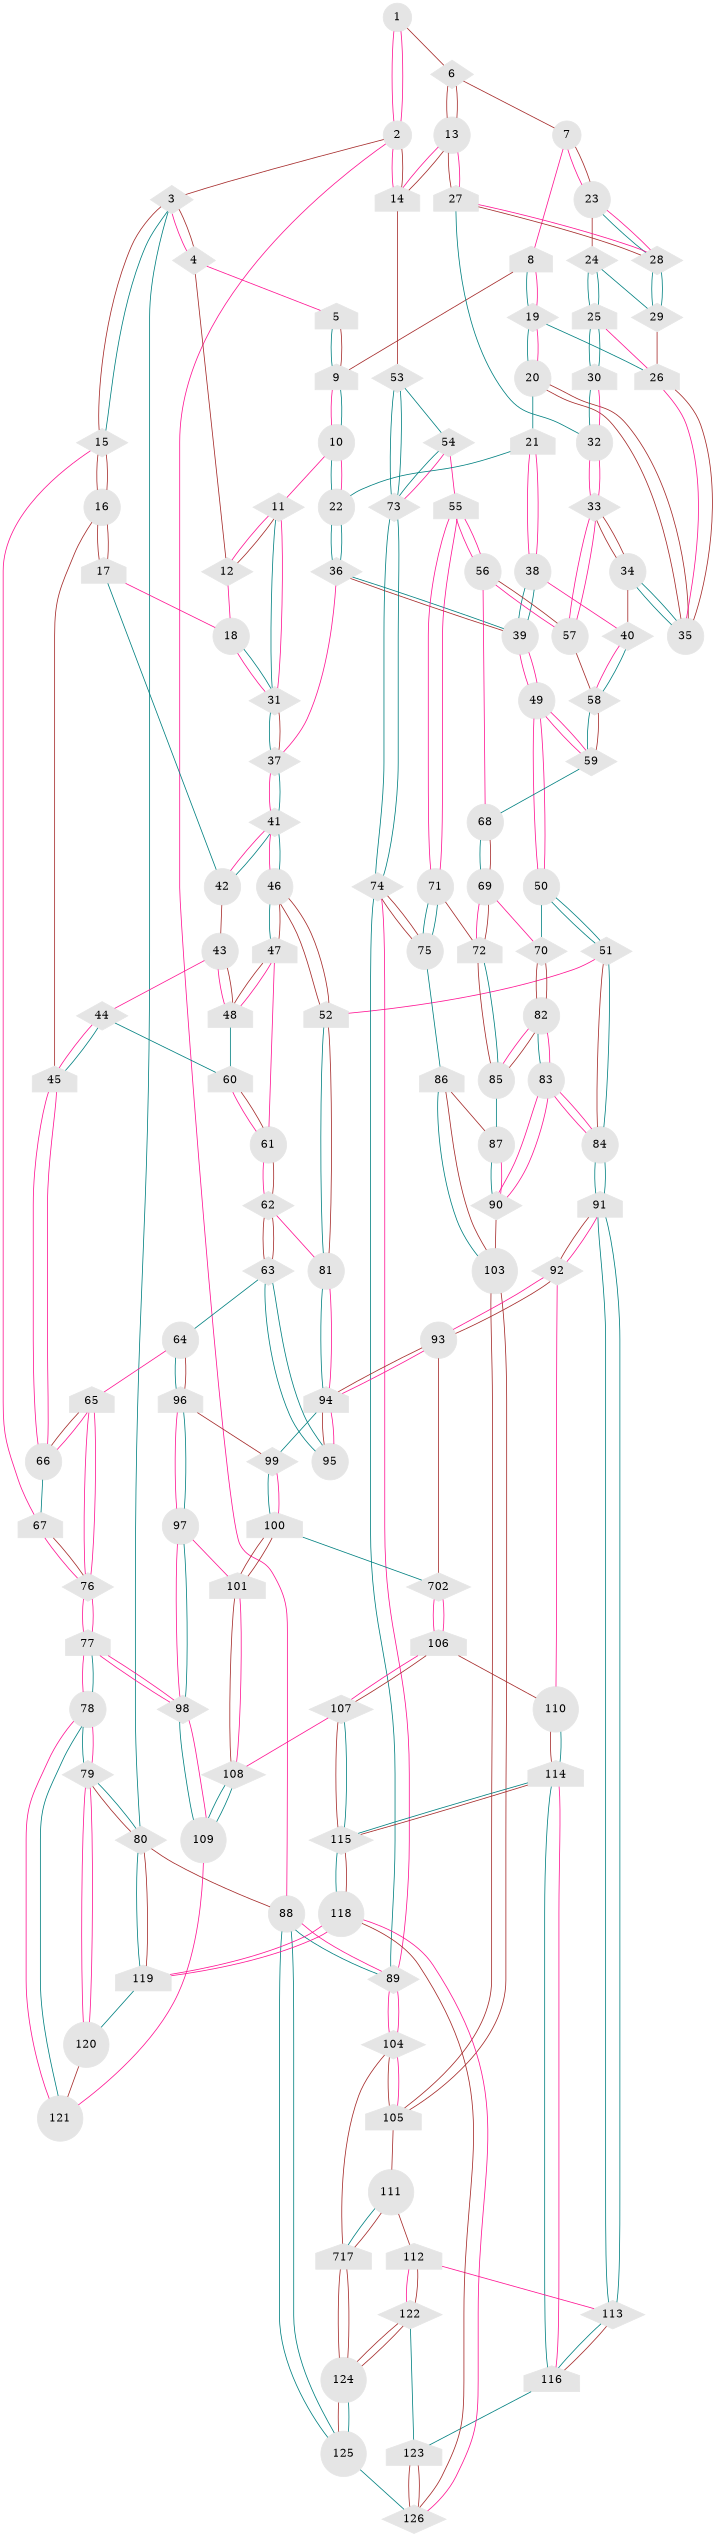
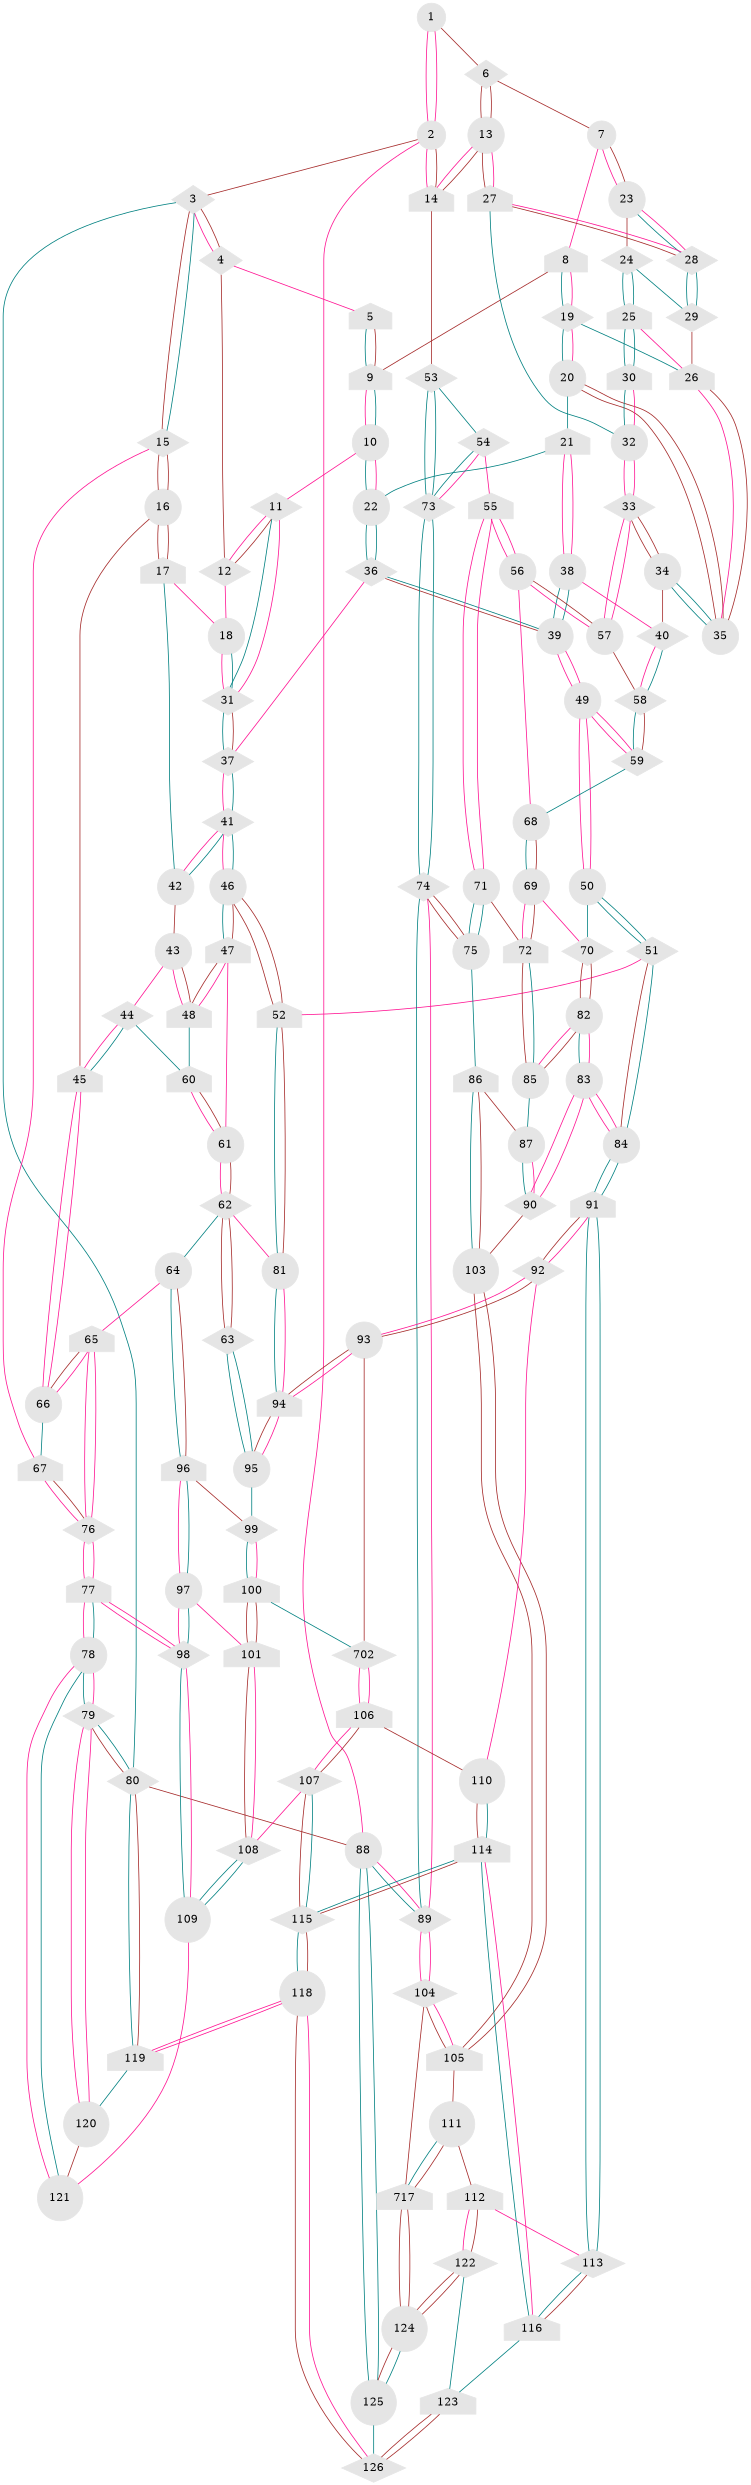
edge "63" -- "64": now "62" -- "64"
edge "94" -- "99": now "95" -- "99"
